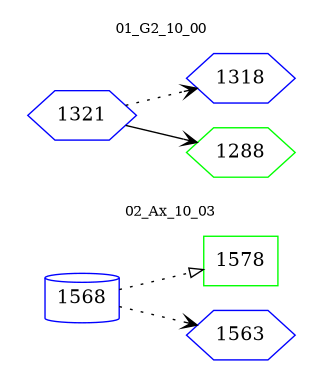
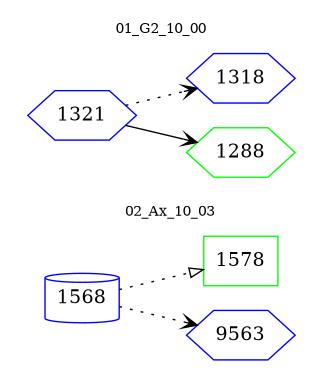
node "1563": label "1563" -> "9563"
